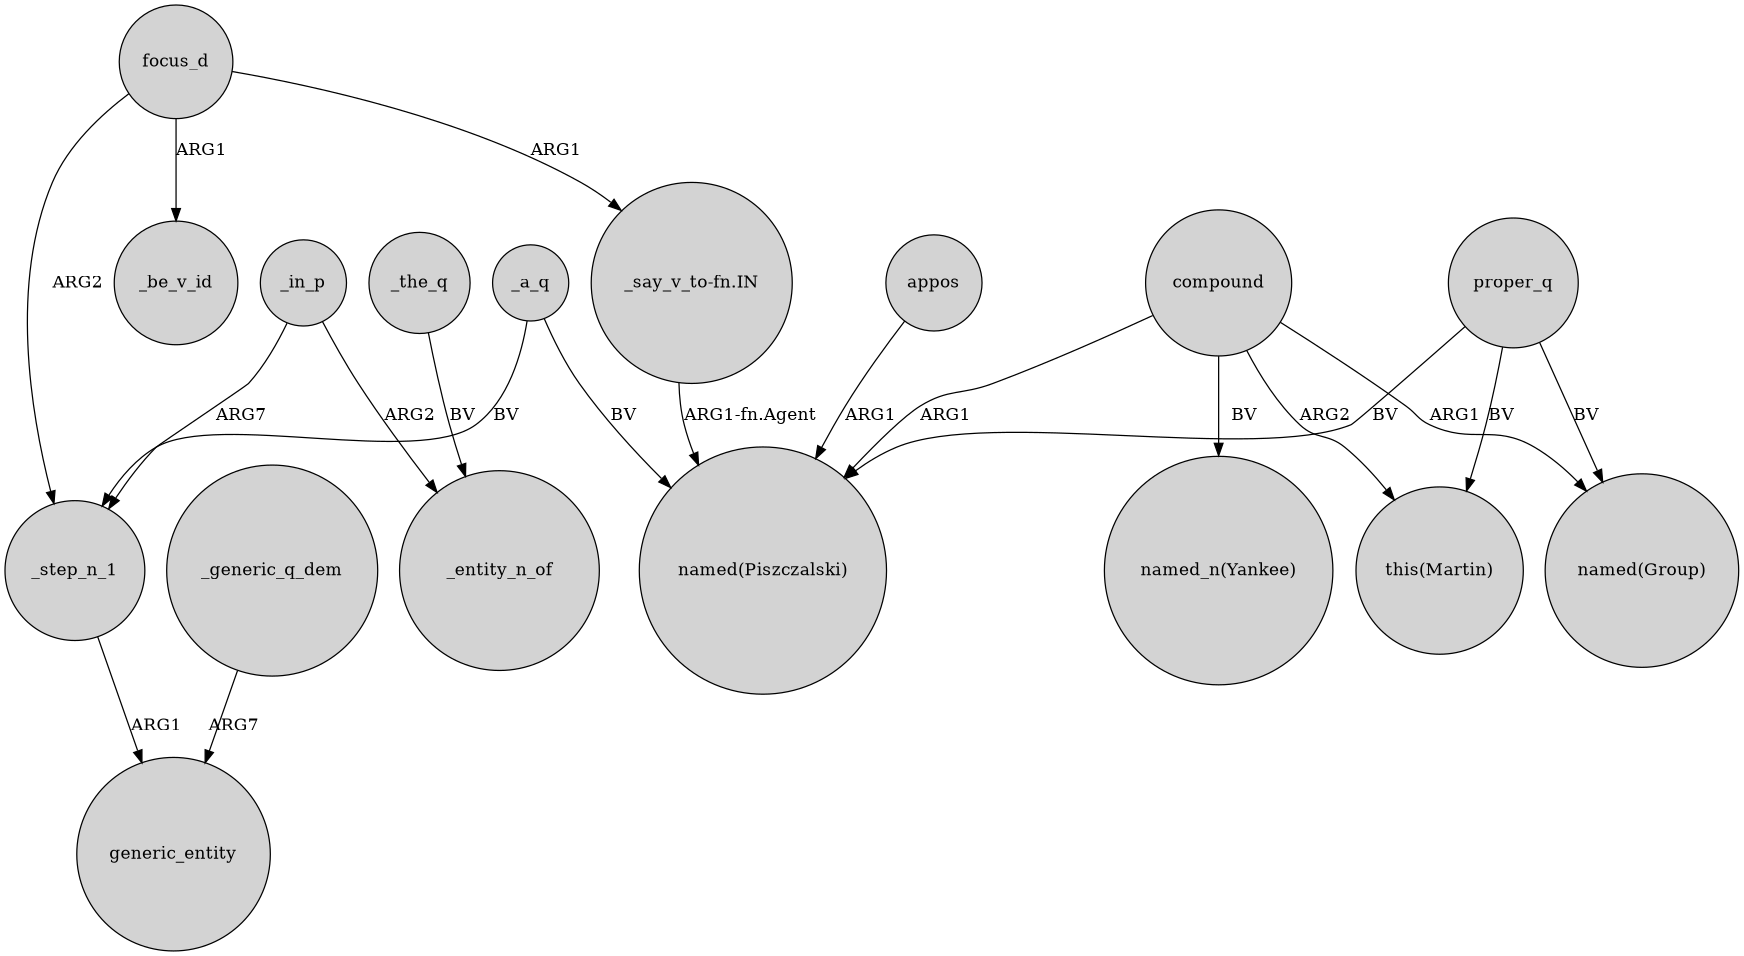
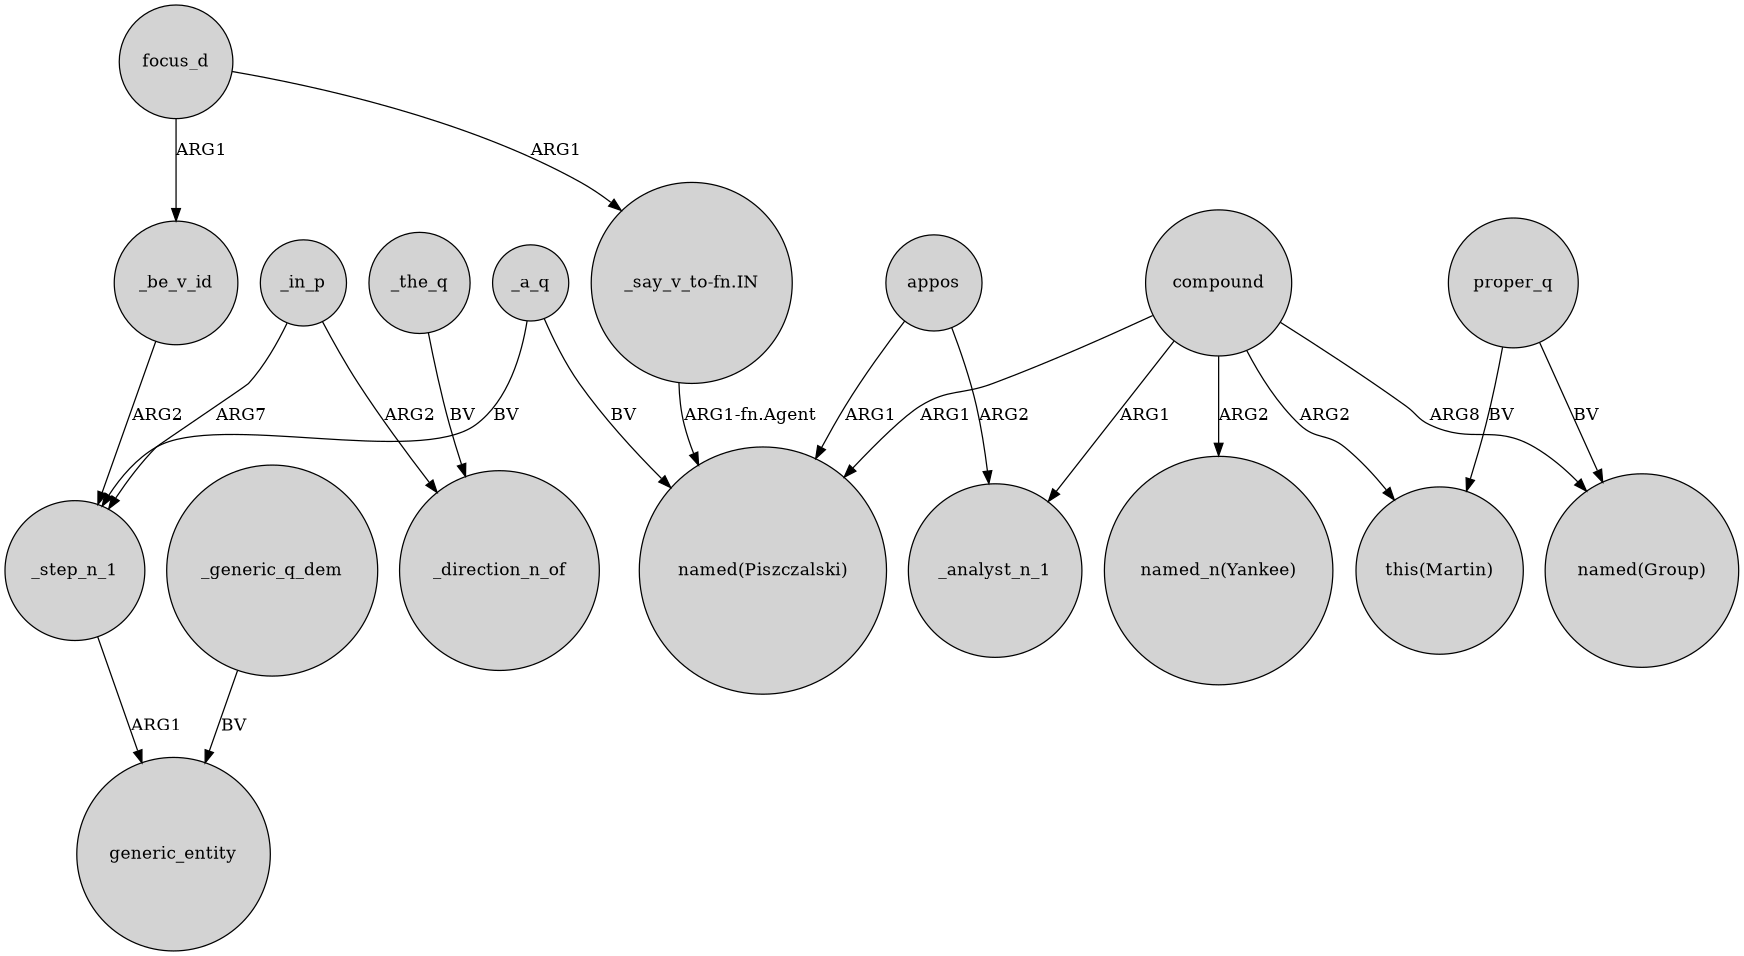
edge "focus_d" -> "_step_n_1": now "_be_v_id" -> "_step_n_1"
edge "compound" -> "named_n(Yankee)": label "BV" -> "ARG2"
edge "compound" -> "named(Group)": label "ARG1" -> "ARG8"
edge "proper_q" -> "named(Piszczalski)": removed, label "BV"
node "_entity_n_of": label "_entity_n_of" -> "_direction_n_of"
node "_analyst_n_1": added
edge "_generic_q_dem" -> "generic_entity": label "ARG7" -> "BV"
